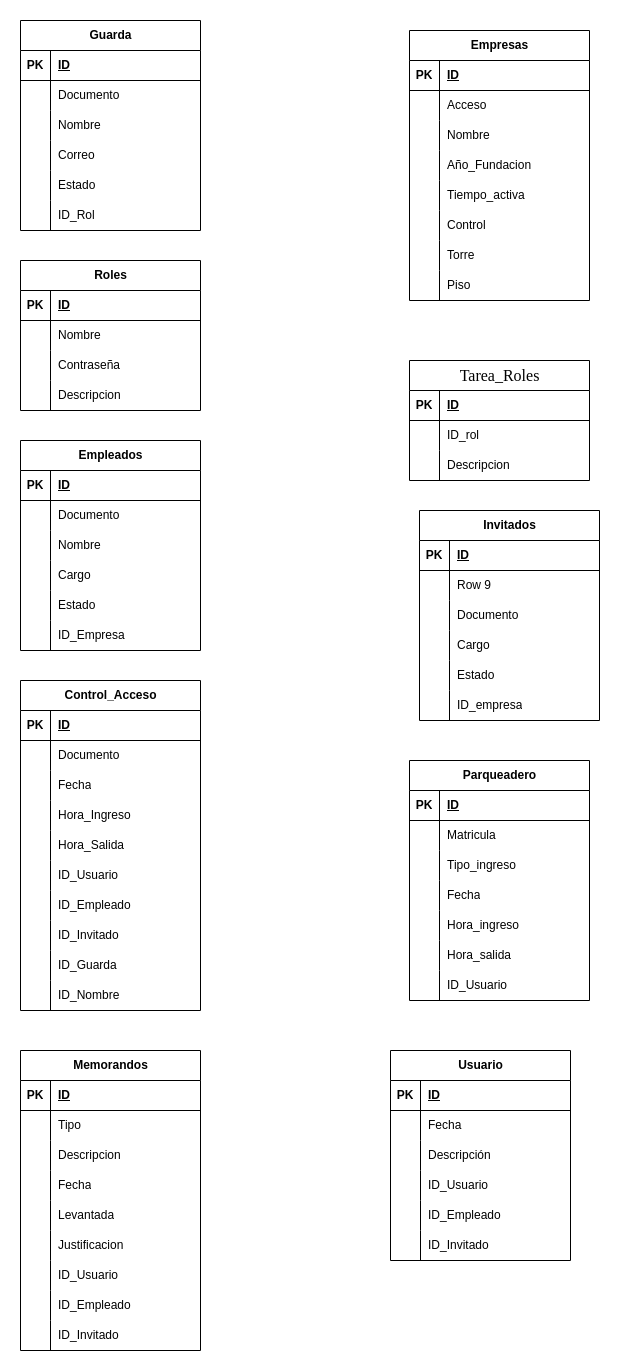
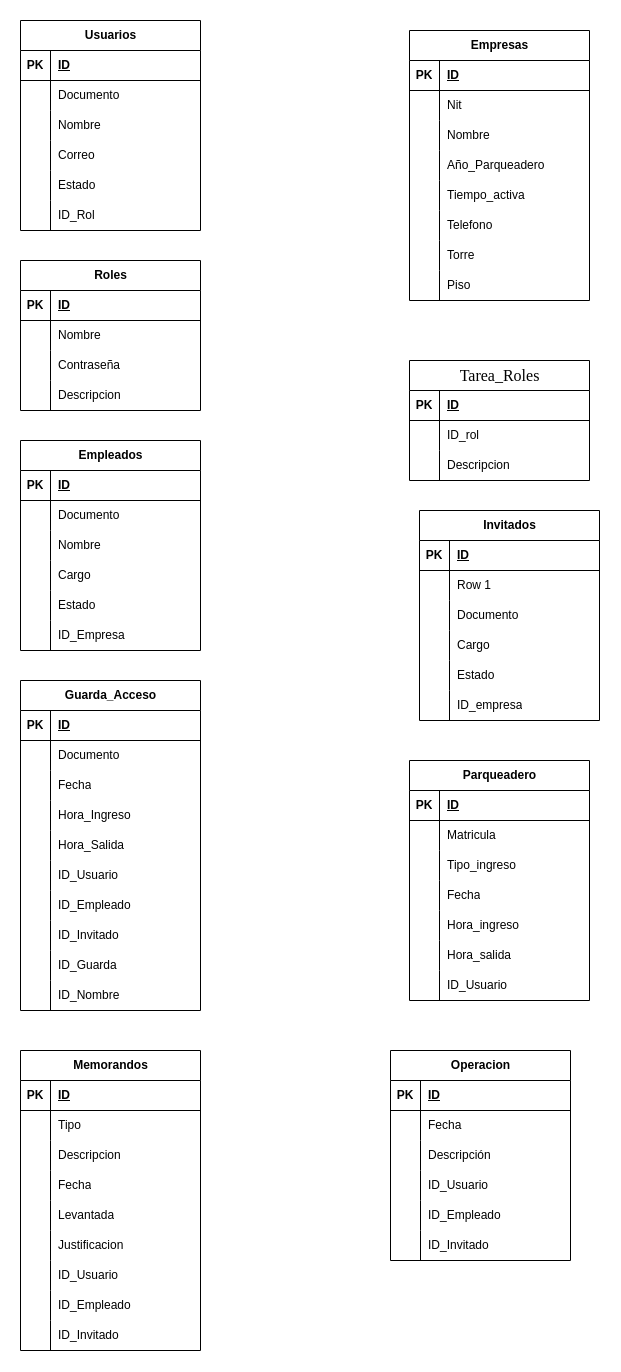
node "Guarda": label "Guarda" -> "Usuarios"
node "Acceso": label "Acceso" -> "Nit"
node "Año_Fundacion": label "Año_Fundacion" -> "Año_Parqueadero"
node "Control": label "Control" -> "Telefono"
node "Row 9": label "Row 9" -> "Row 1"
node "Control_Acceso": label "Control_Acceso" -> "Guarda_Acceso"
node "Usuario": label "Usuario" -> "Operacion"
